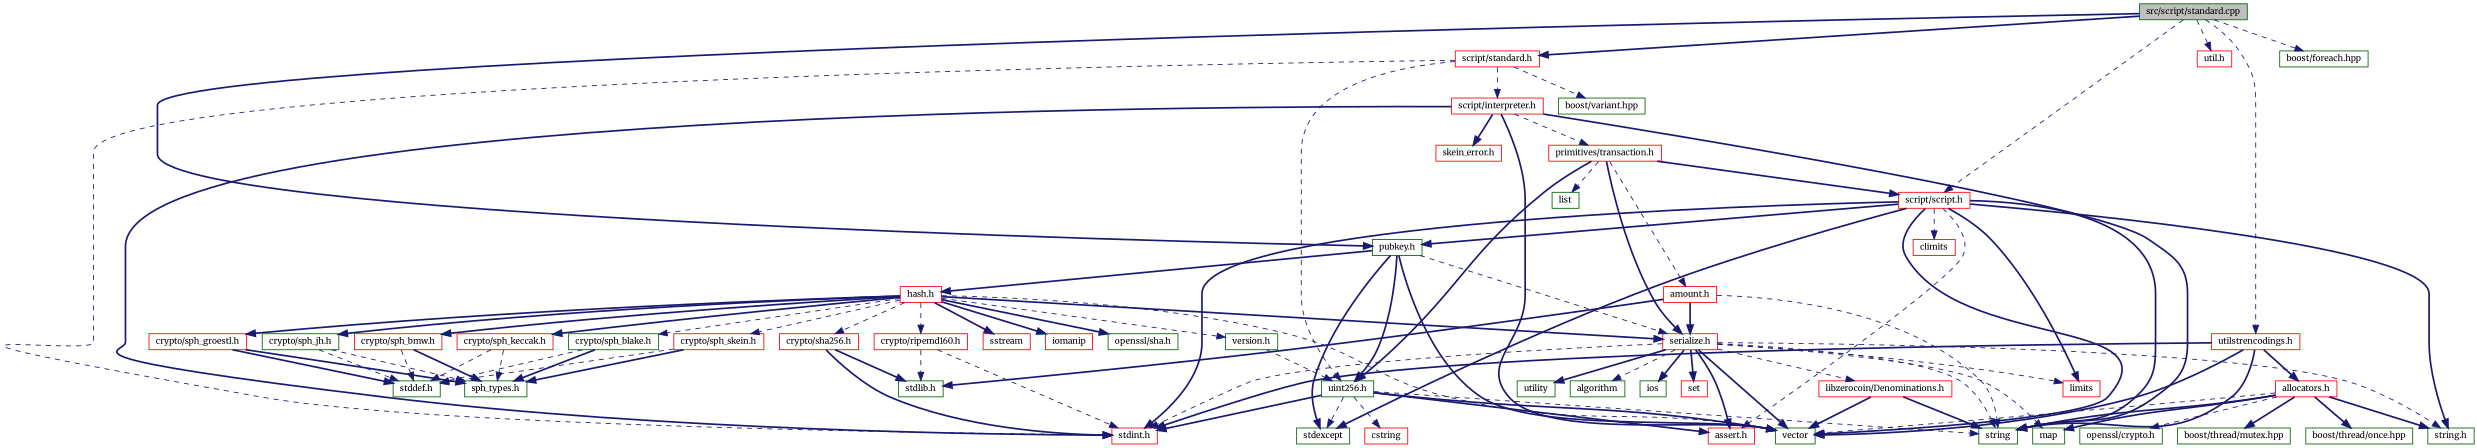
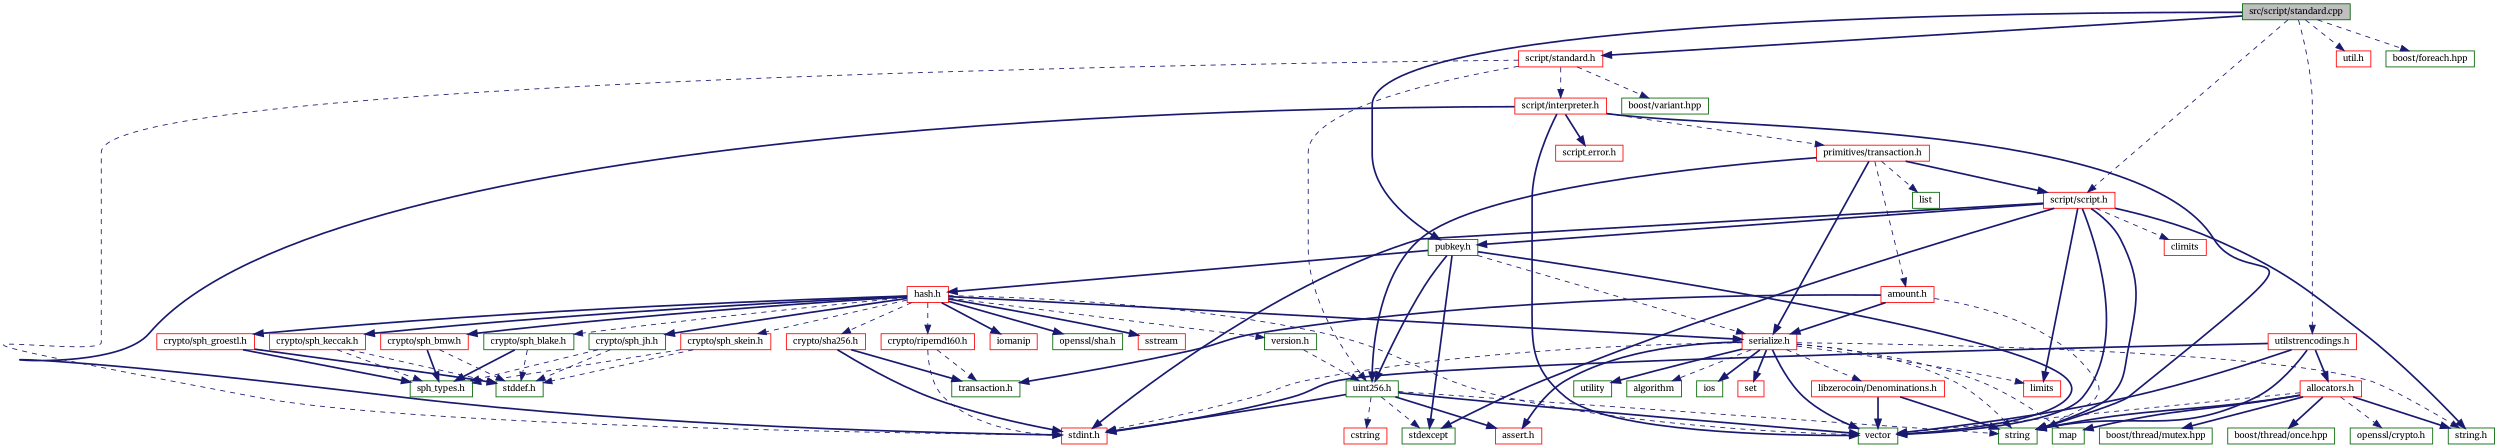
node "skein_error.h": label "skein_error.h" -> "script_error.h"
edge "script/script.h" -> "assert.h": removed
edge "crypto/sph_skein.h" -> "sph_types.h": style bold -> dashed
node "stdlib.h": label "stdlib.h" -> "transaction.h"
